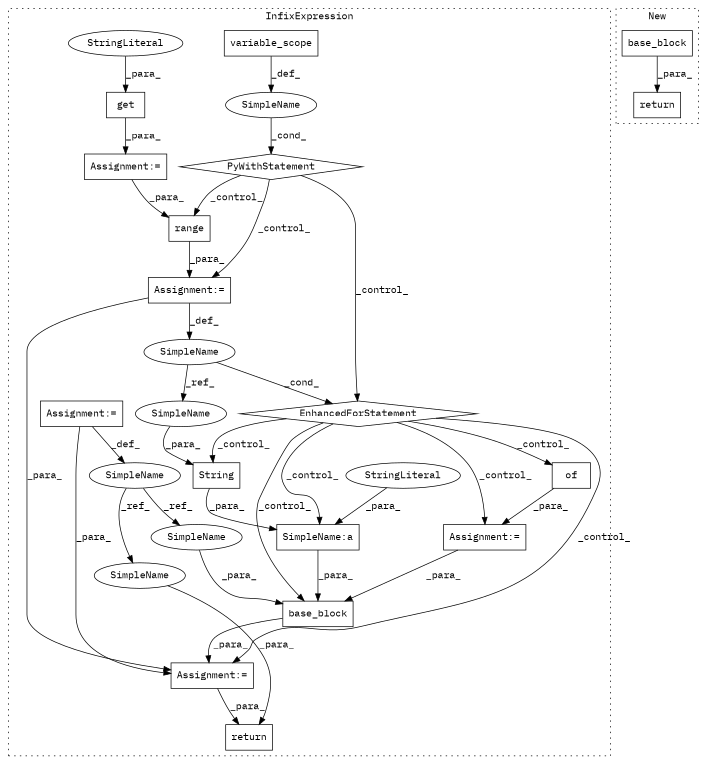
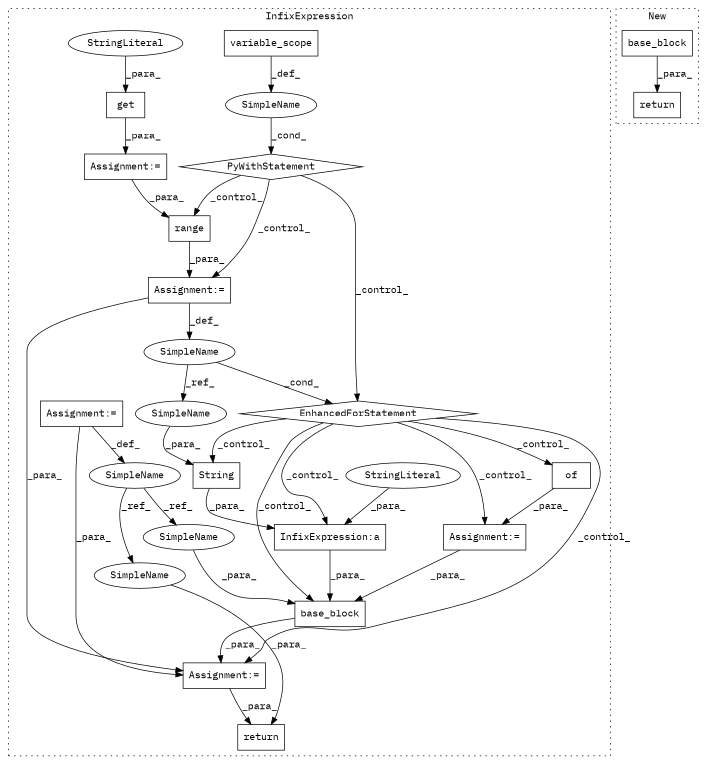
node "SimpleName:a": label "SimpleName:a" -> "InfixExpression:a"
